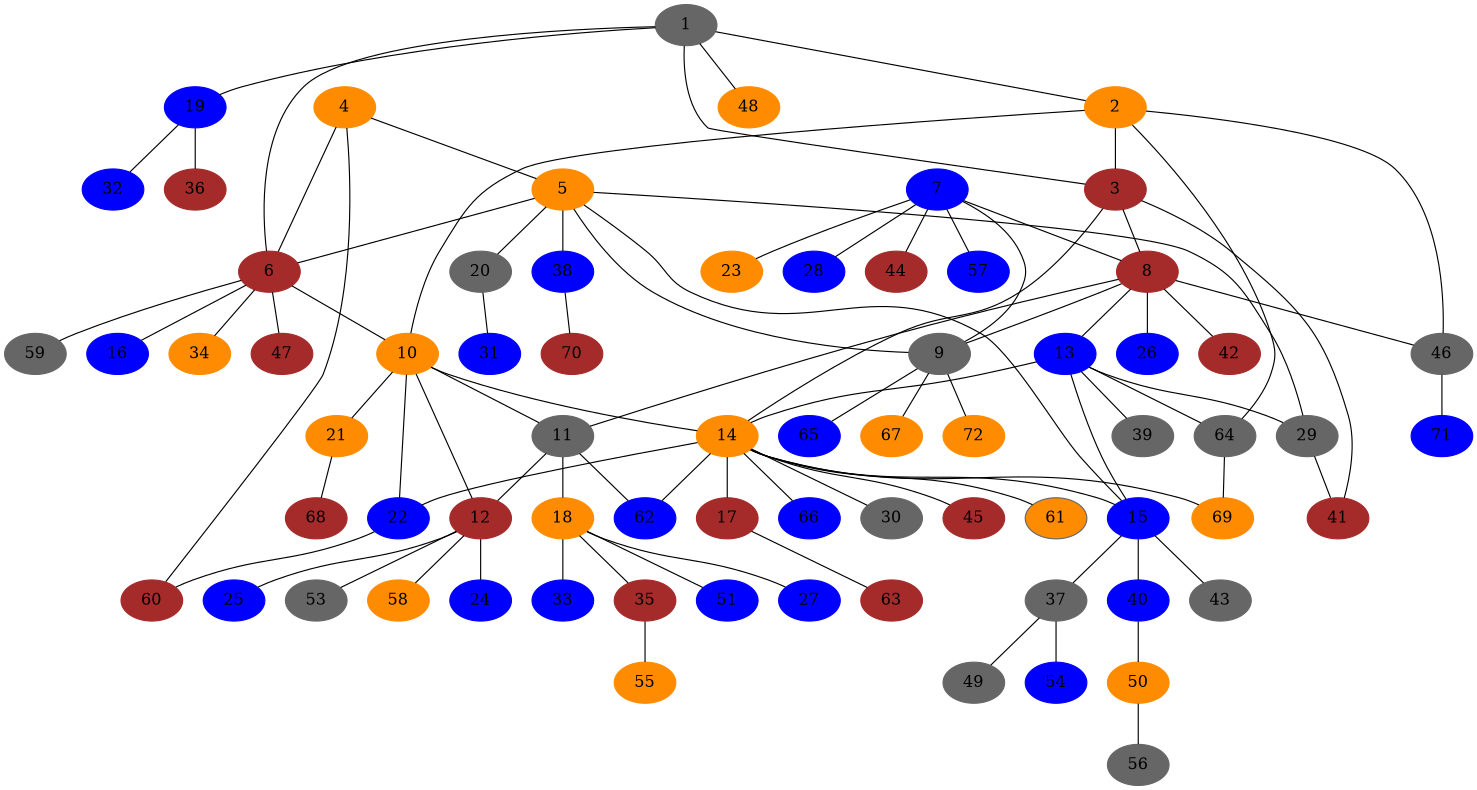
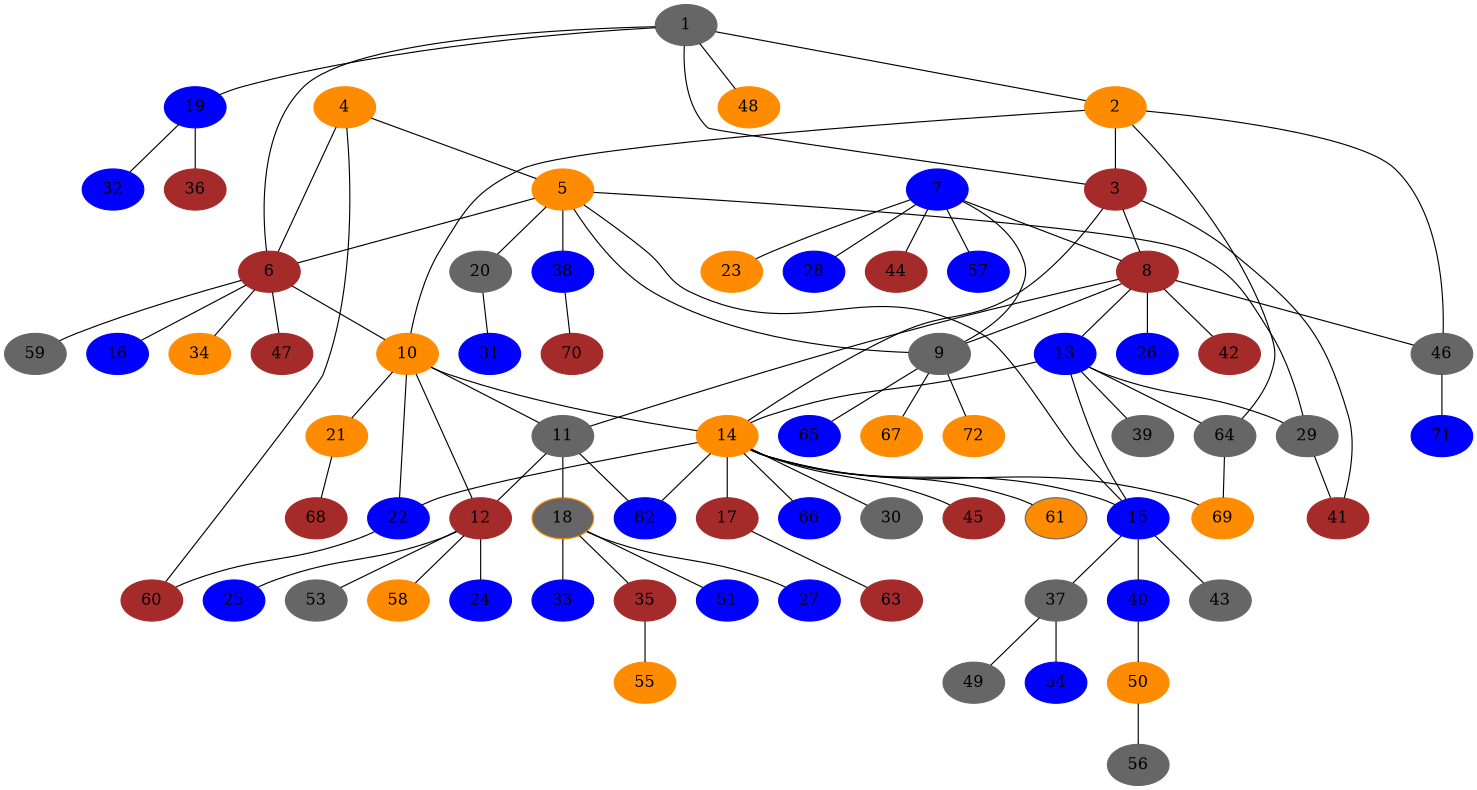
node "18": fillcolor darkorange -> gray40
